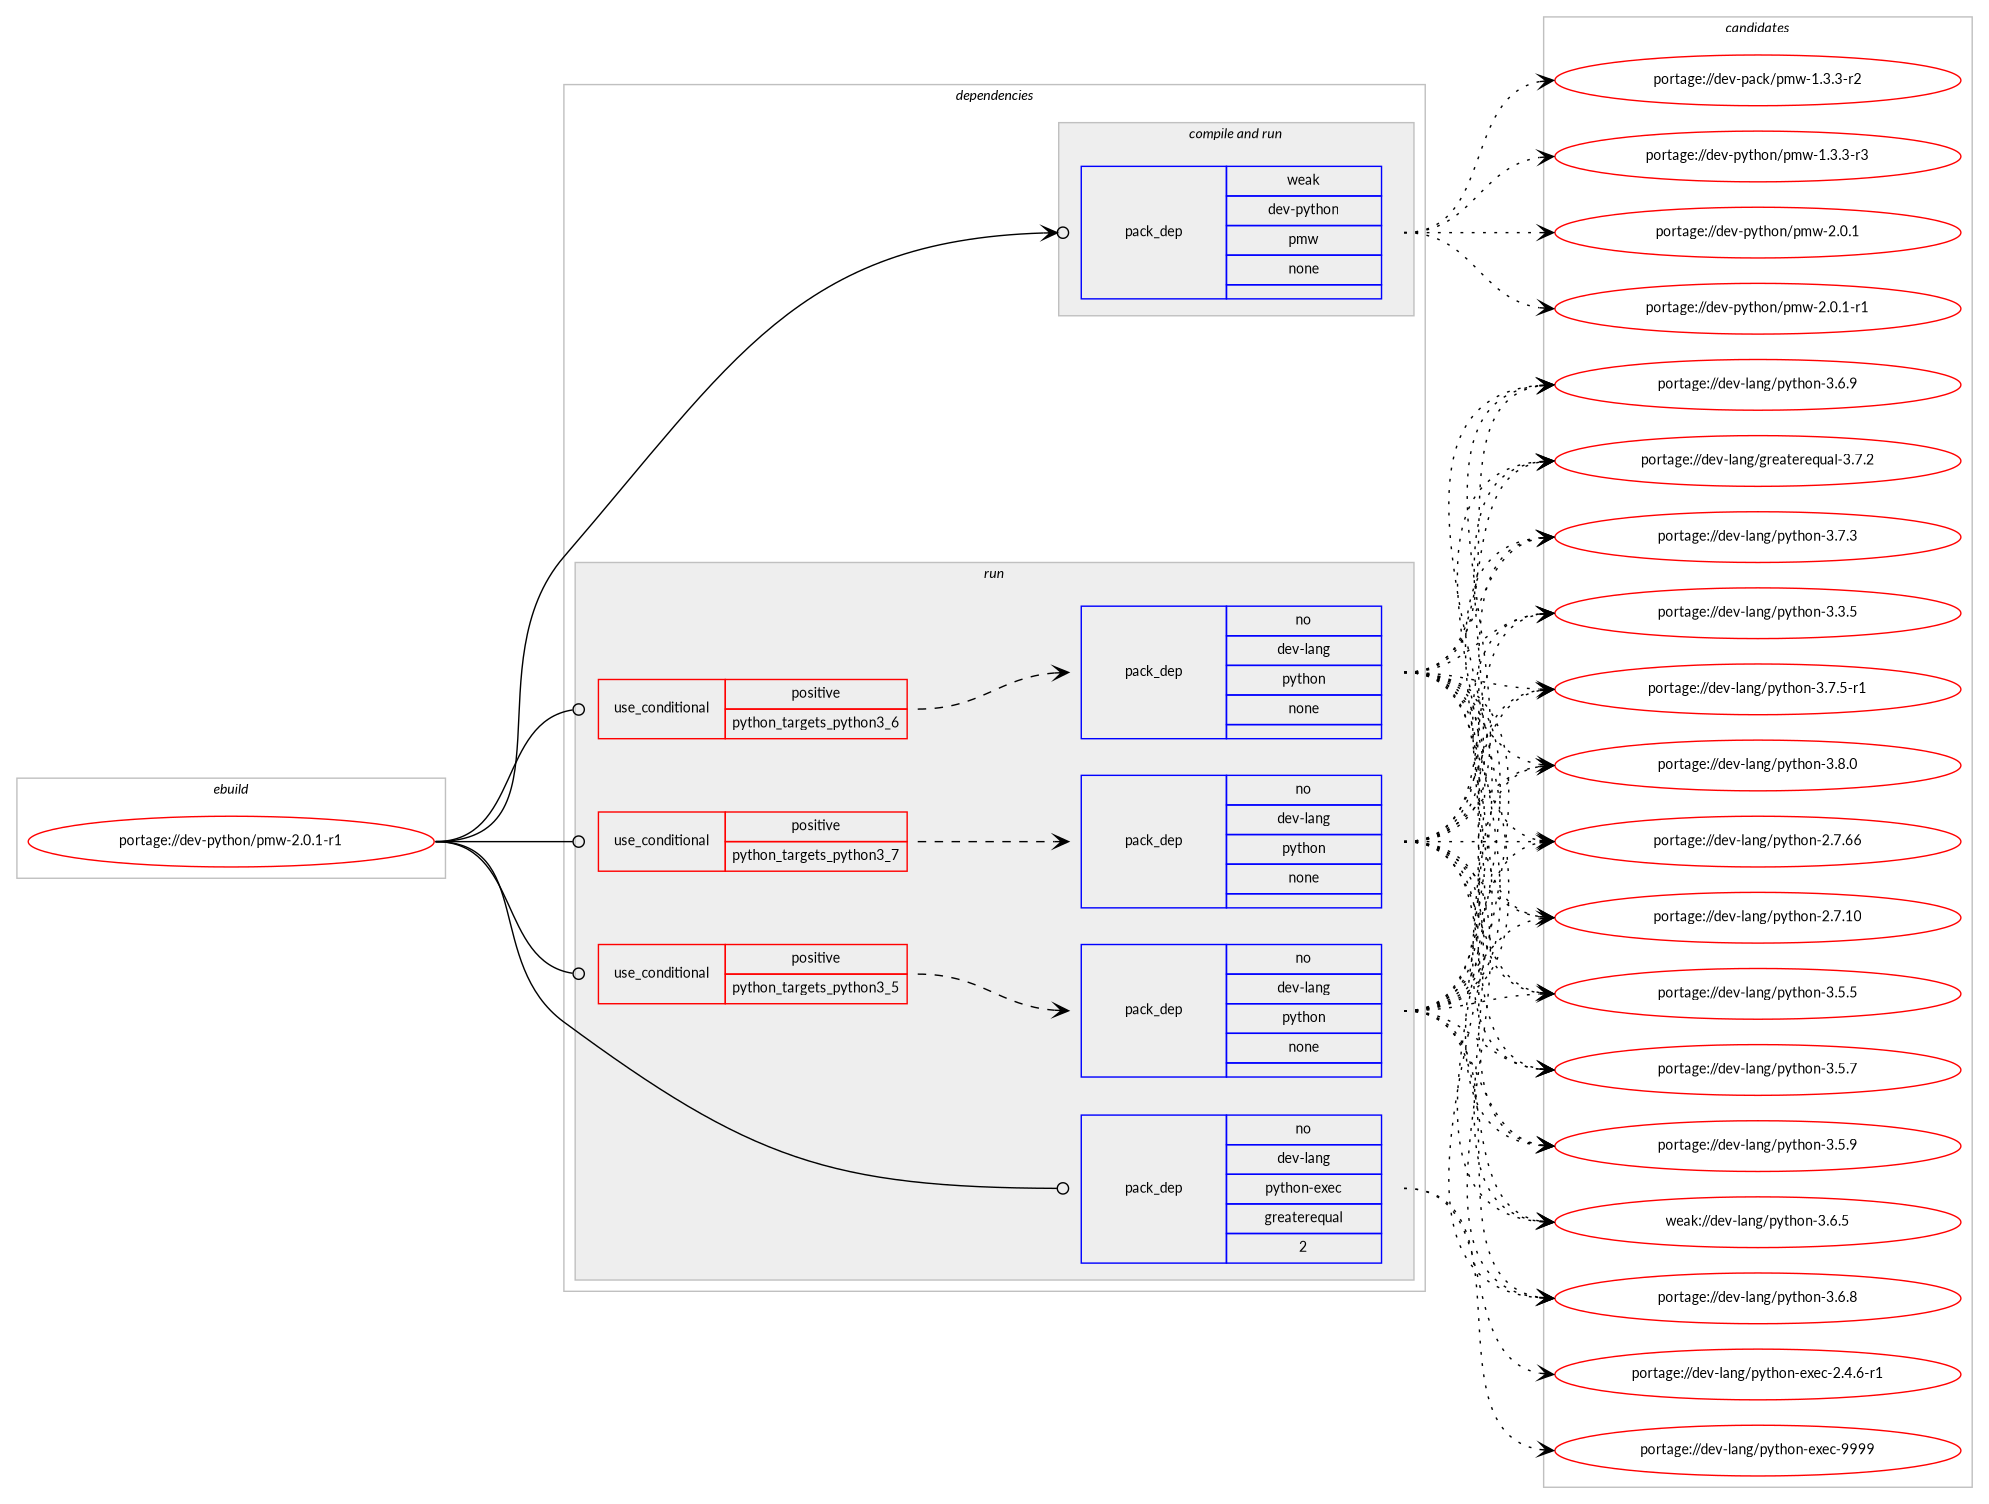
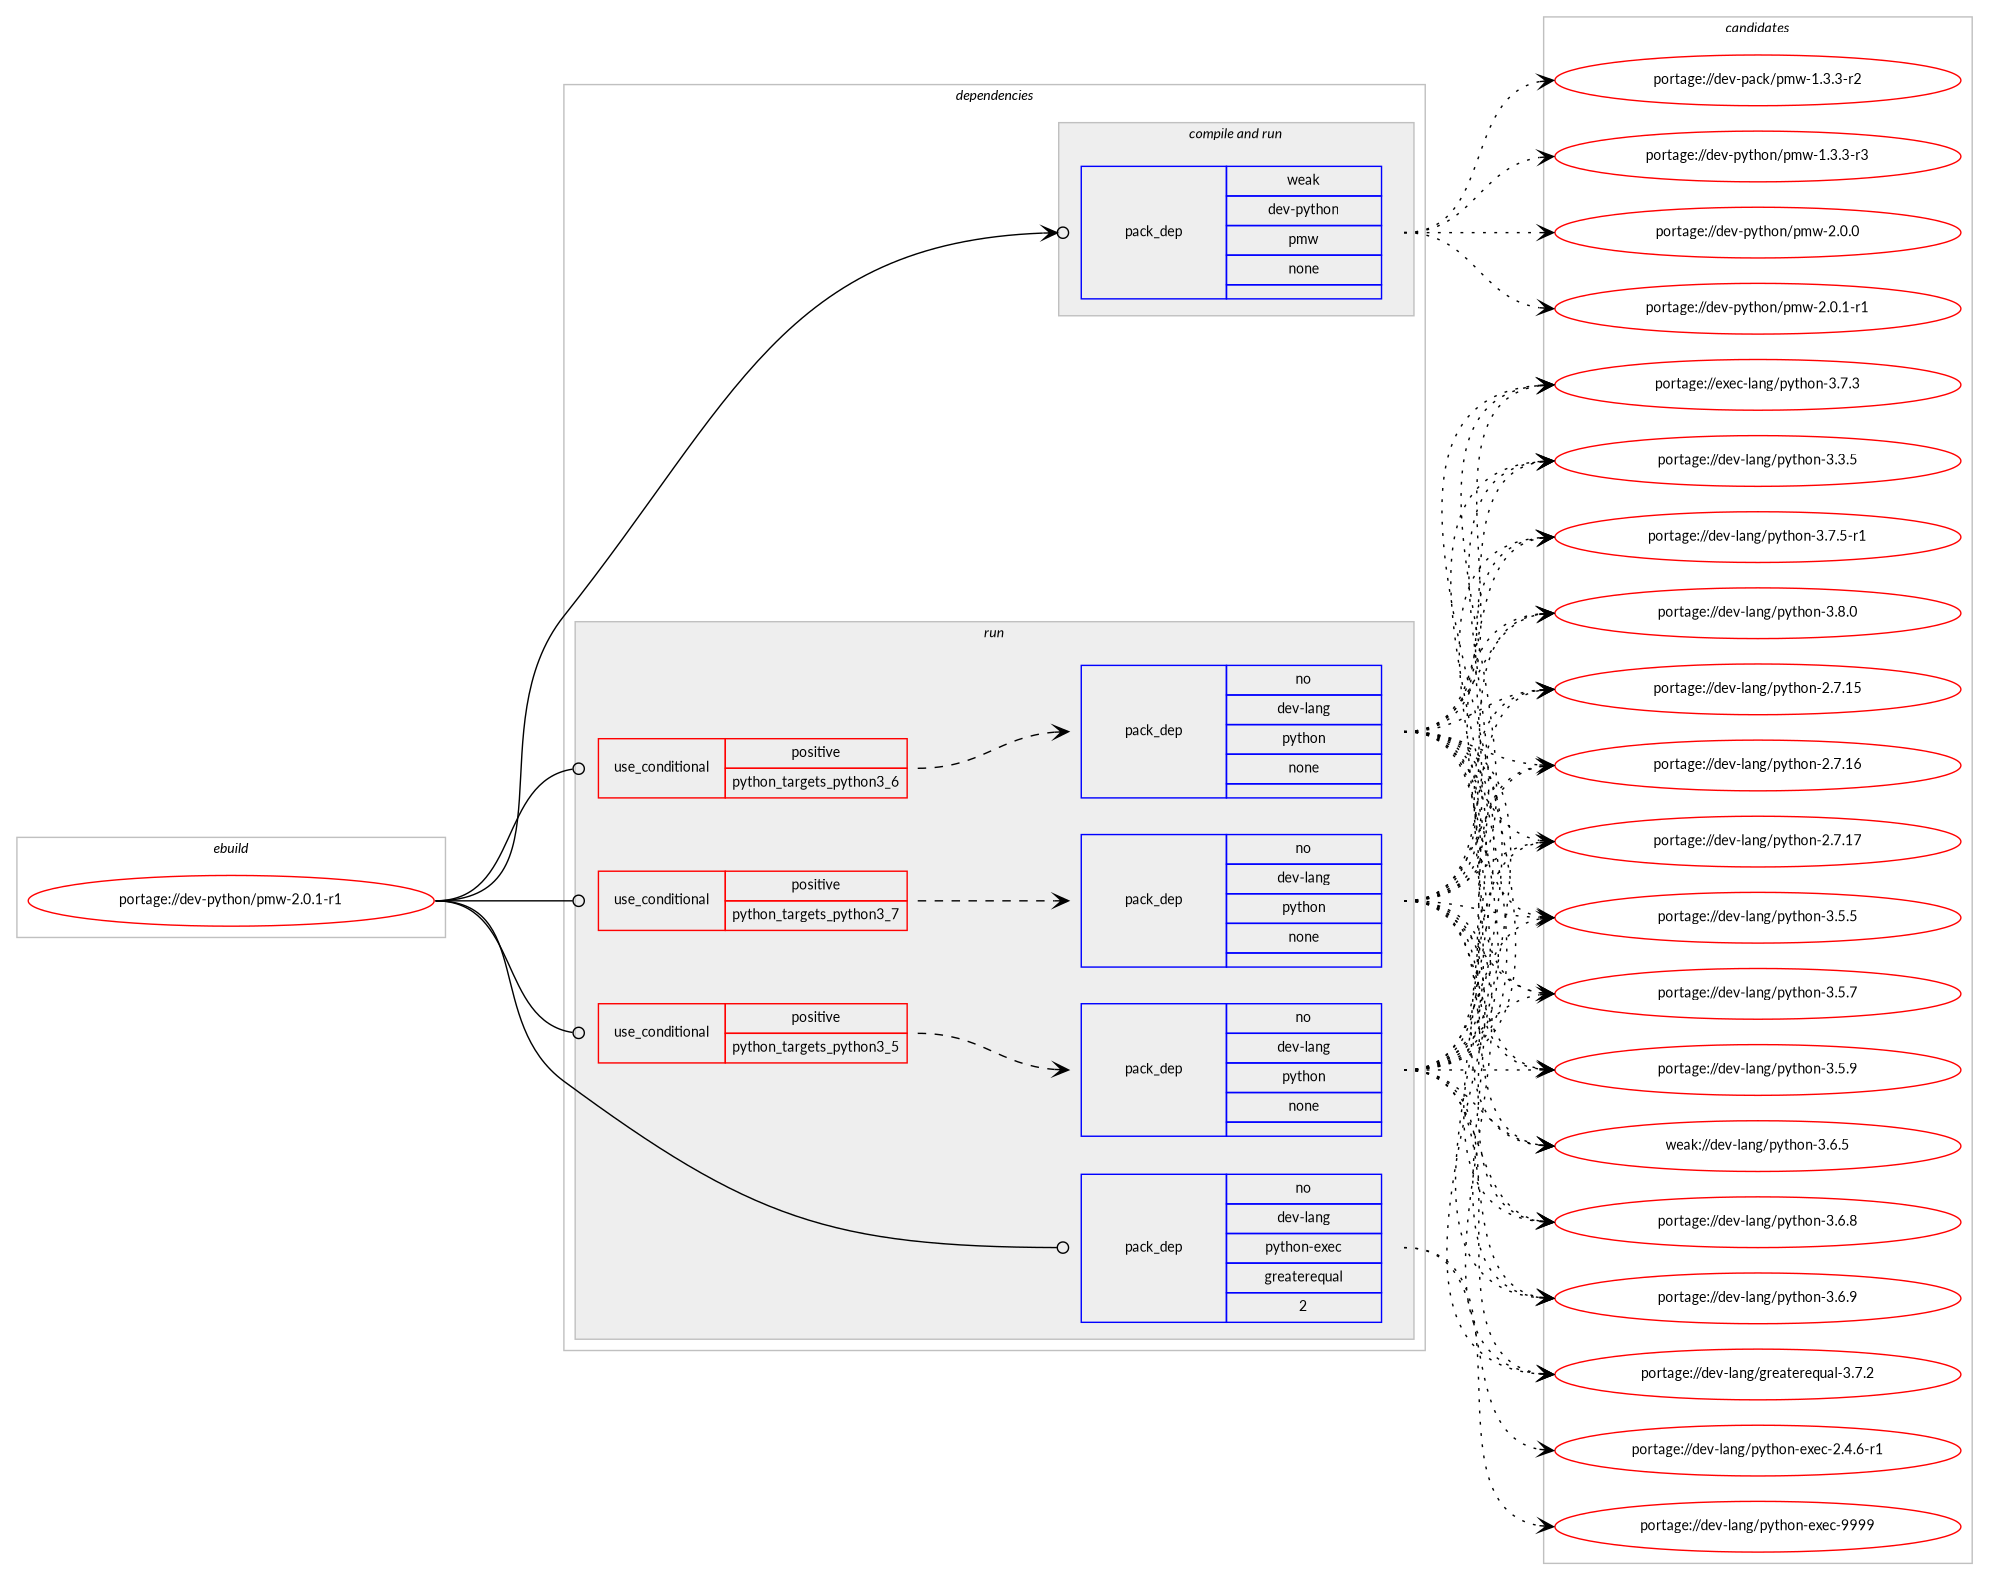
node "portage://dev-python/pmw-2.0.1": label "portage://dev-python/pmw-2.0.1" -> "portage://dev-python/pmw-2.0.0"
node "portage://dev-lang/python-3.7.3": label "portage://dev-lang/python-3.7.3" -> "portage://exec-lang/python-3.7.3"
node "portage://dev-lang/python-2.7.15": added
node "portage://dev-lang/python-2.7.66": label "portage://dev-lang/python-2.7.66" -> "portage://dev-lang/python-2.7.16"
node "portage://dev-lang/python-2.7.10": label "portage://dev-lang/python-2.7.10" -> "portage://dev-lang/python-2.7.17"
